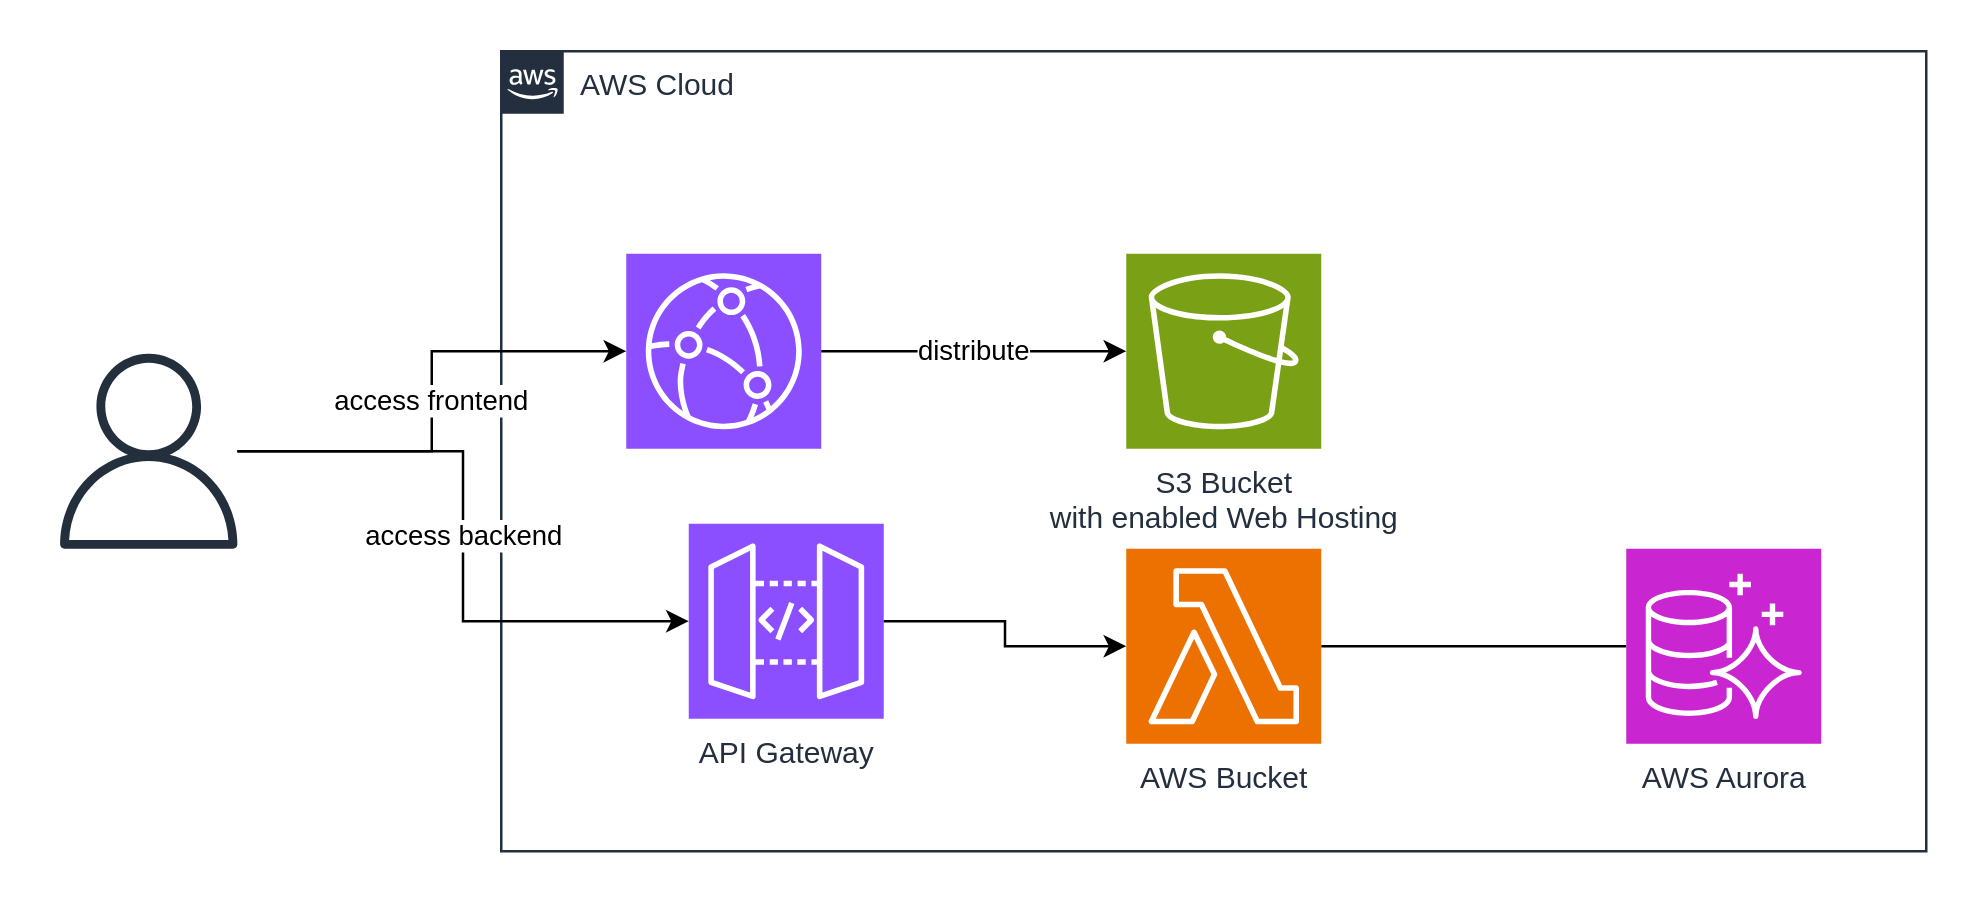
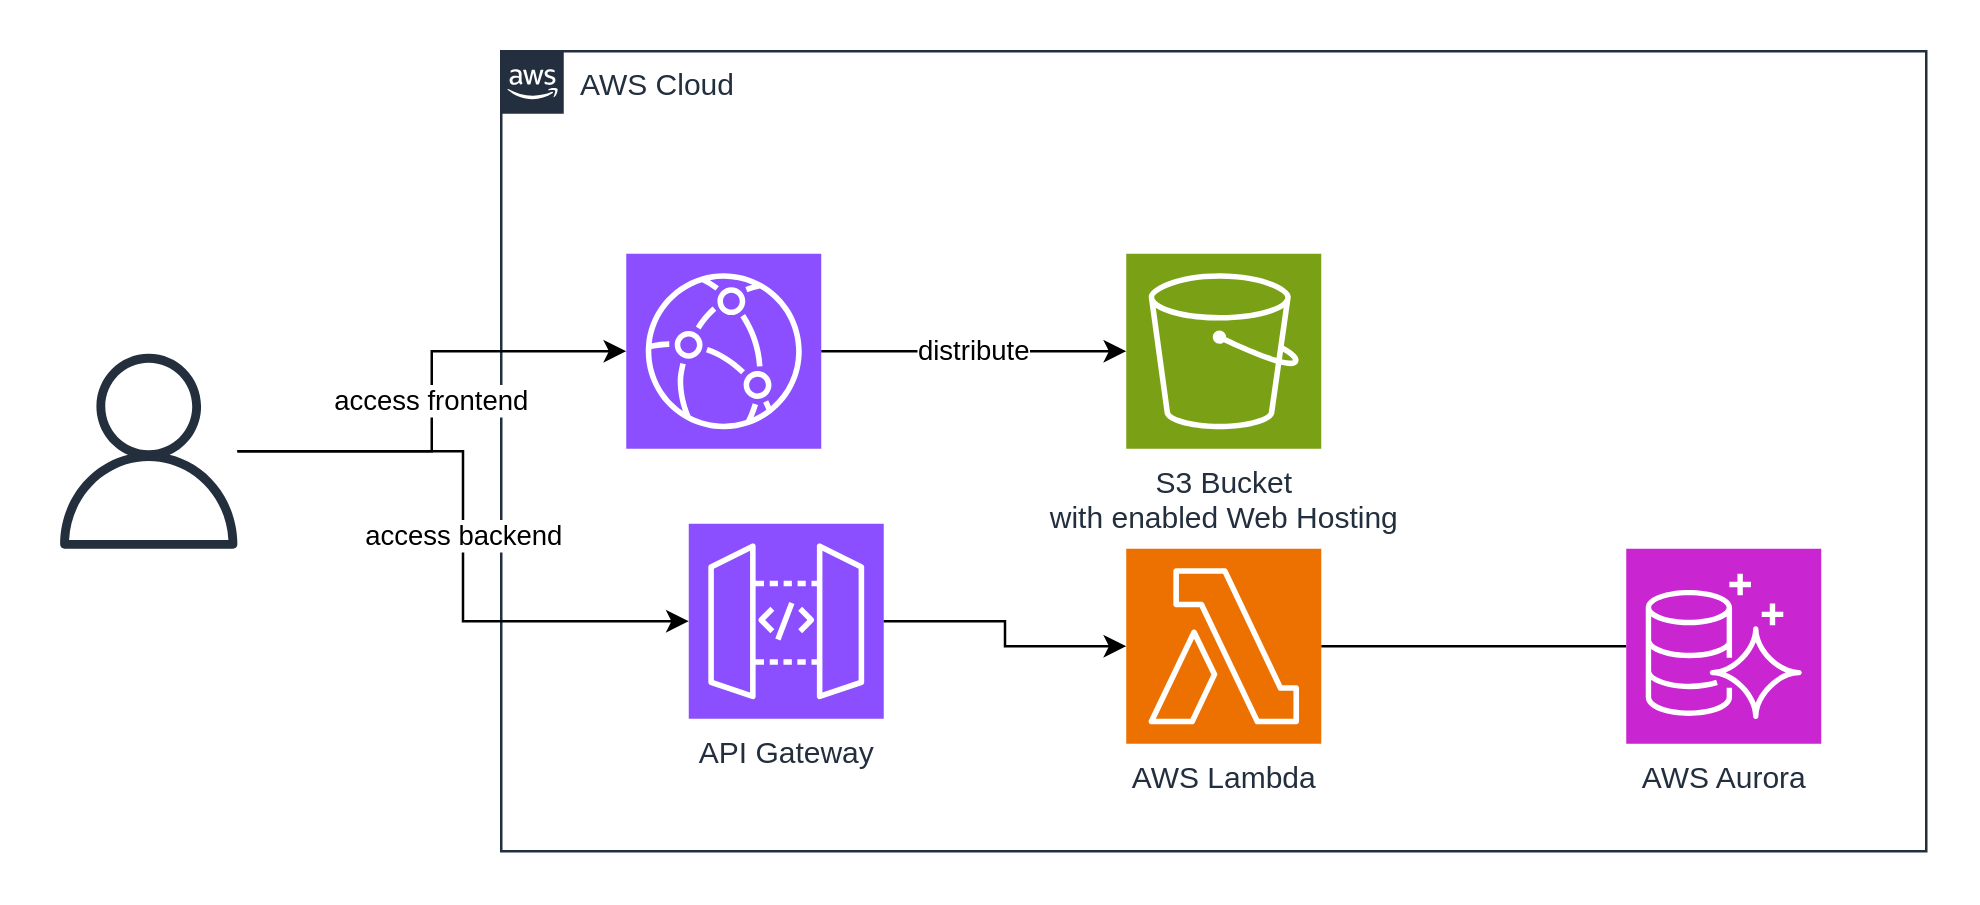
node "AWS Bucket": label "AWS Bucket" -> "AWS Lambda"
